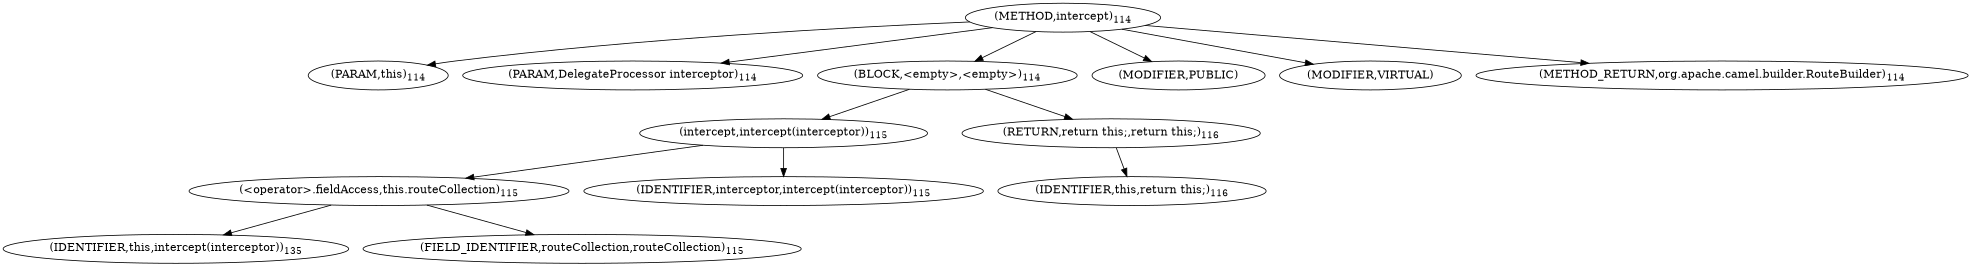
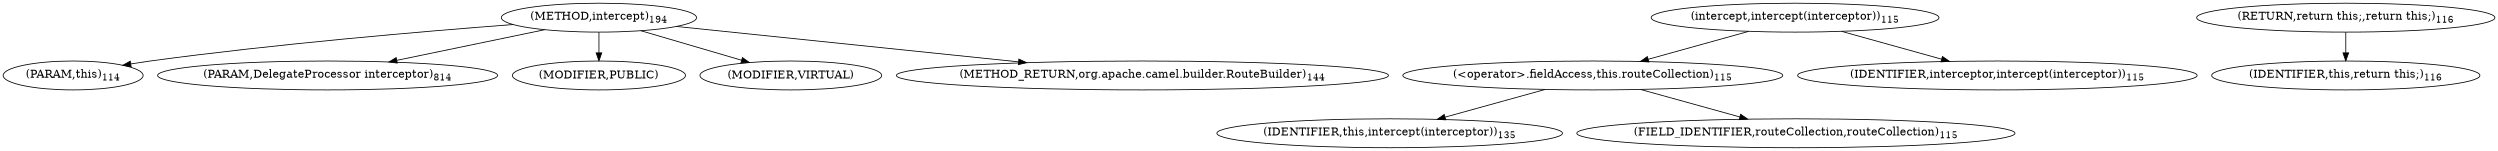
node "(METHOD,intercept)": text "114" -> "194"
node "(PARAM,DelegateProcessor interceptor)": text "114" -> "814"
node "(METHOD_RETURN,org.apache.camel.builder.RouteBuilder)": text "114" -> "144"
node "(BLOCK,<empty>,<empty>)": removed
